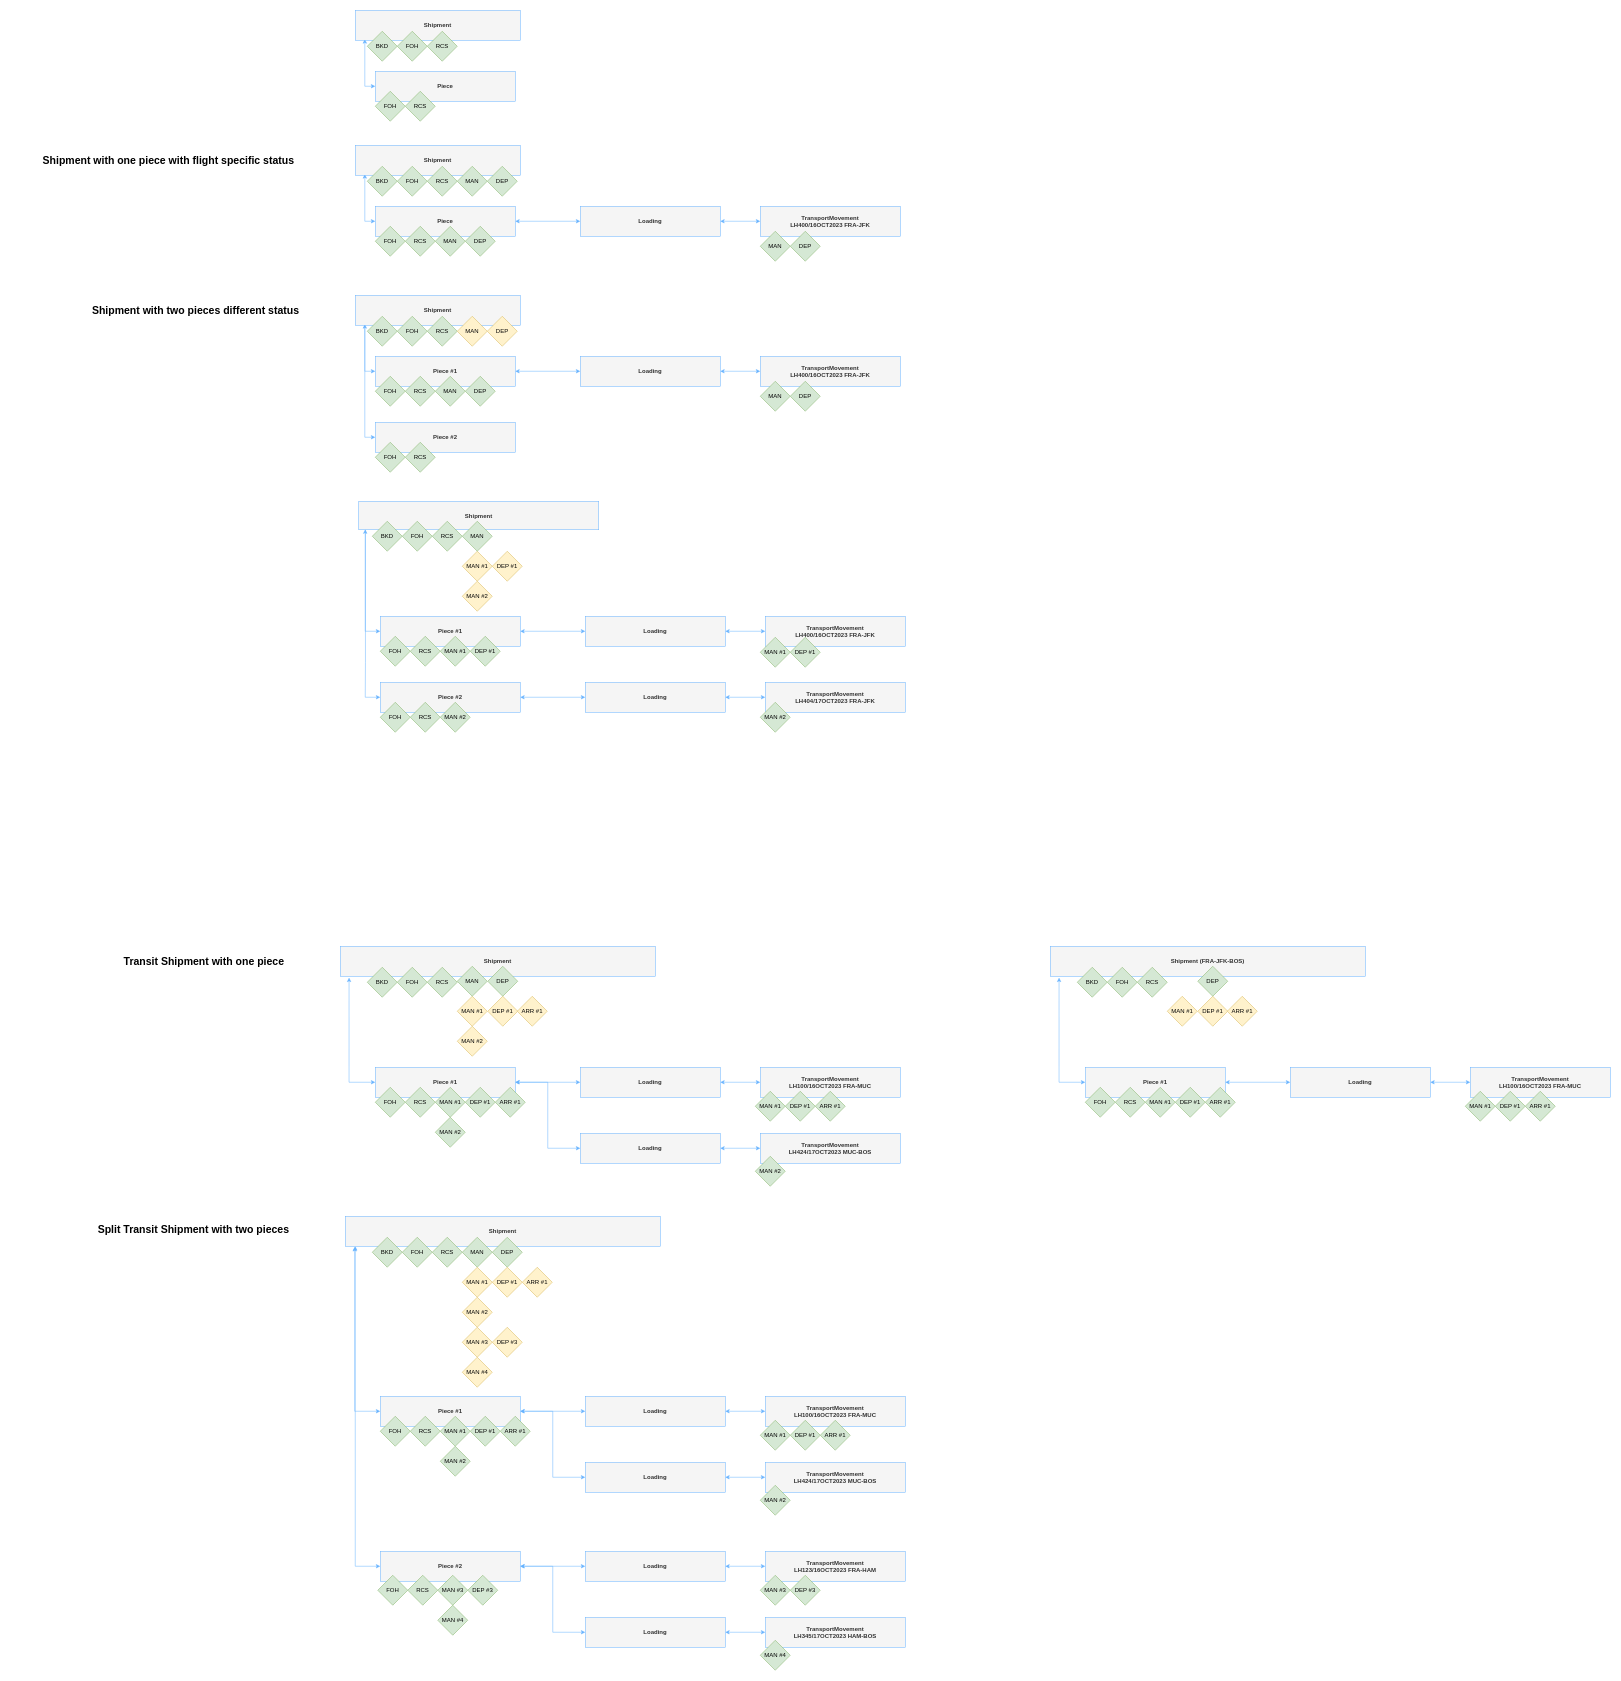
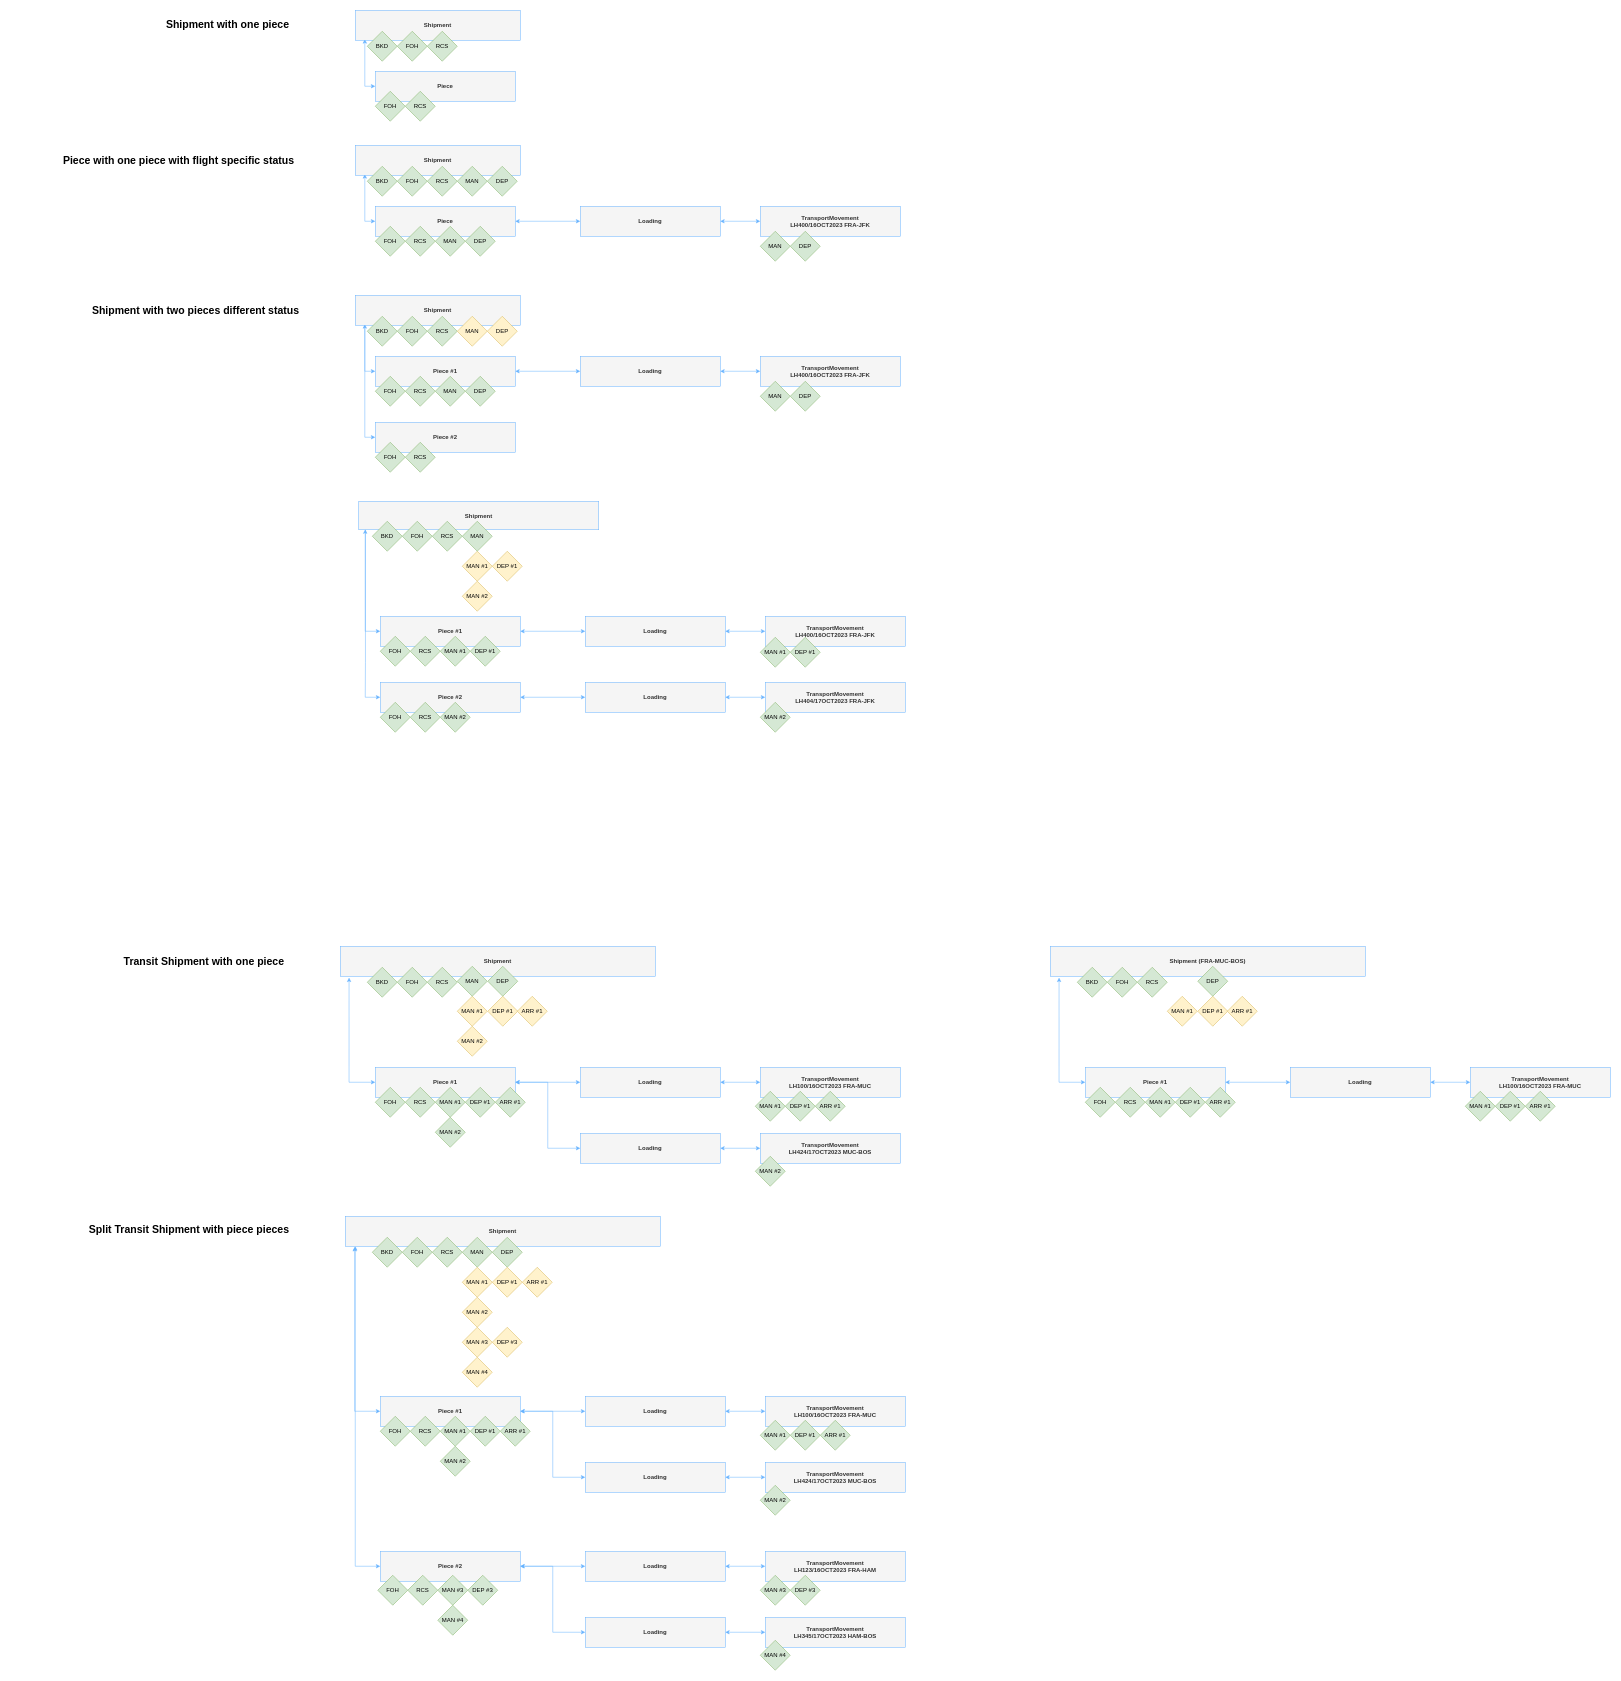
node "Shipment with one piece": added
node "Shipment with one piece with flight specific status": label "Shipment with one piece with flight specific status" -> "Piece with one piece with flight specific status"
node "Shipment (FRA-JFK-BOS)": label "Shipment (FRA-JFK-BOS)" -> "Shipment (FRA-MUC-BOS)"
node "Split Transit Shipment with two pieces": label "Split Transit Shipment with two pieces" -> "Split Transit Shipment with piece pieces"
